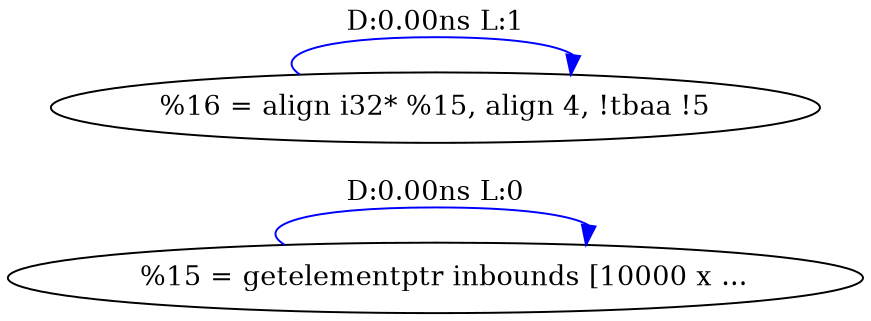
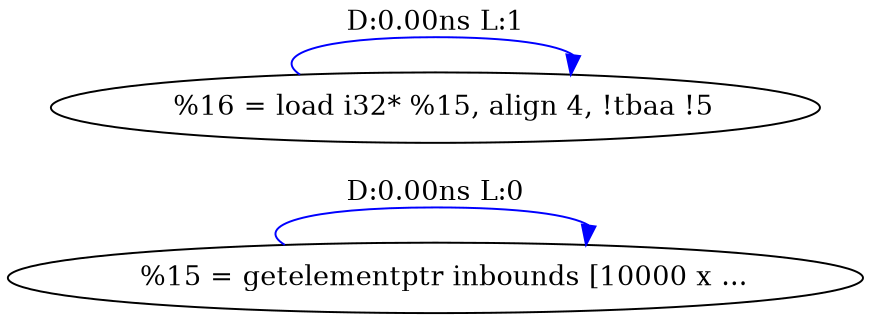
node "%16 = align i32* %15, align 4, !tbaa !5": label "%16 = align i32* %15, align 4, !tbaa !5" -> "%16 = load i32* %15, align 4, !tbaa !5"
